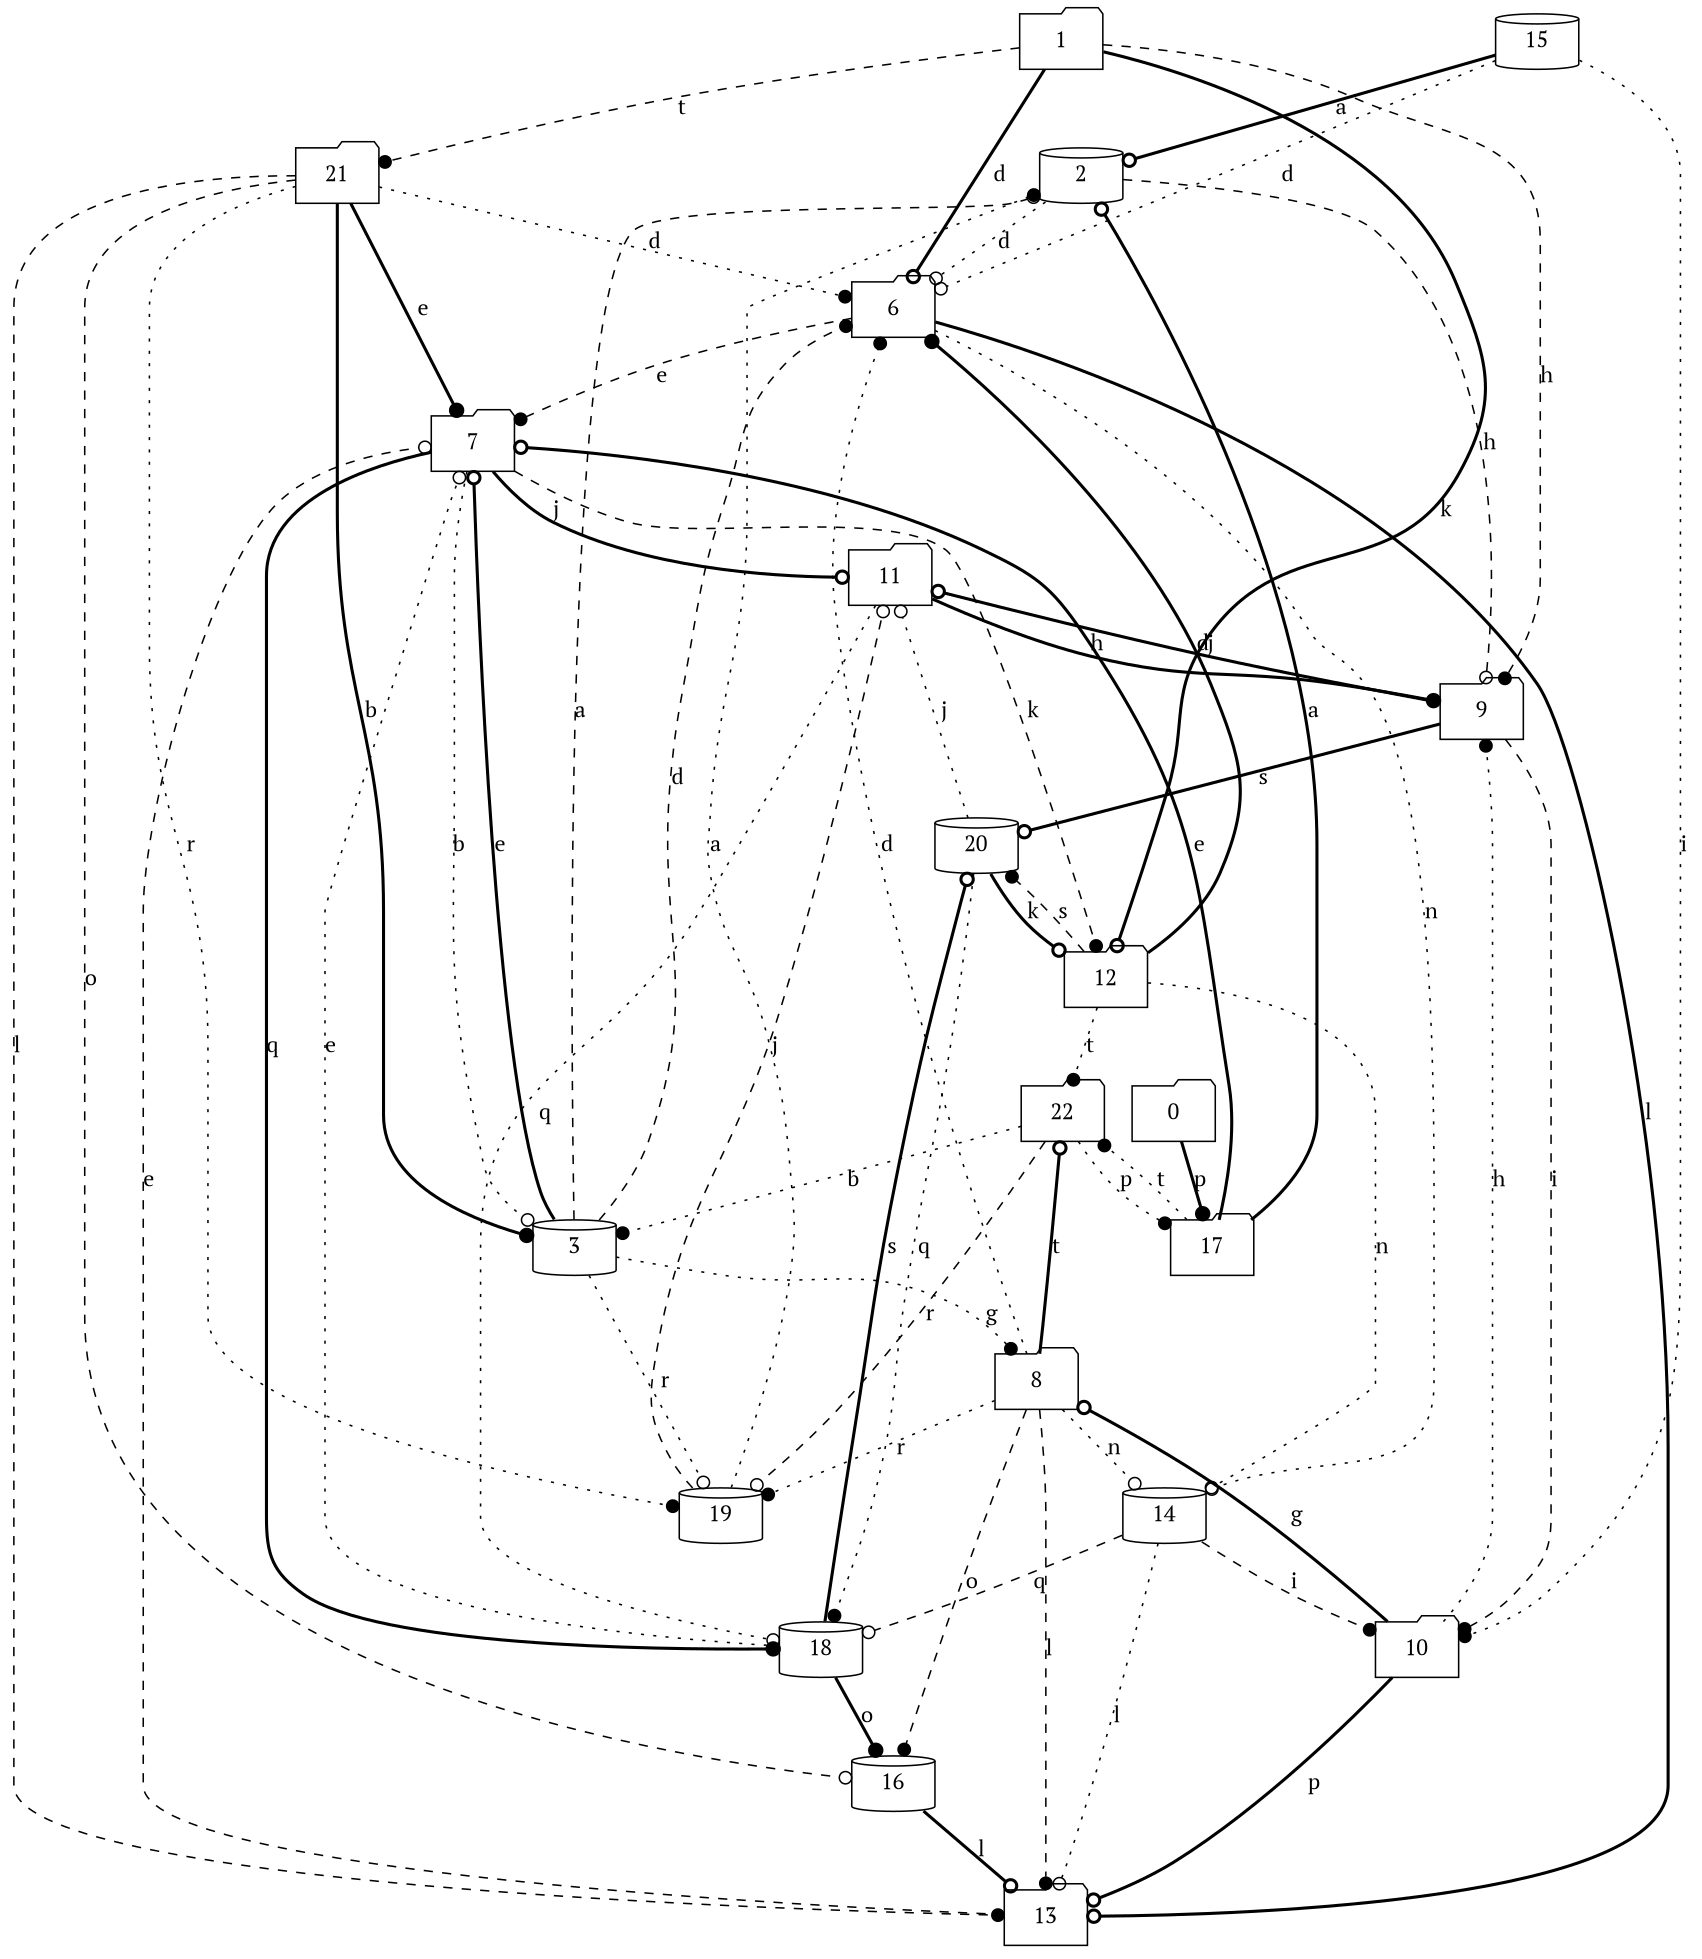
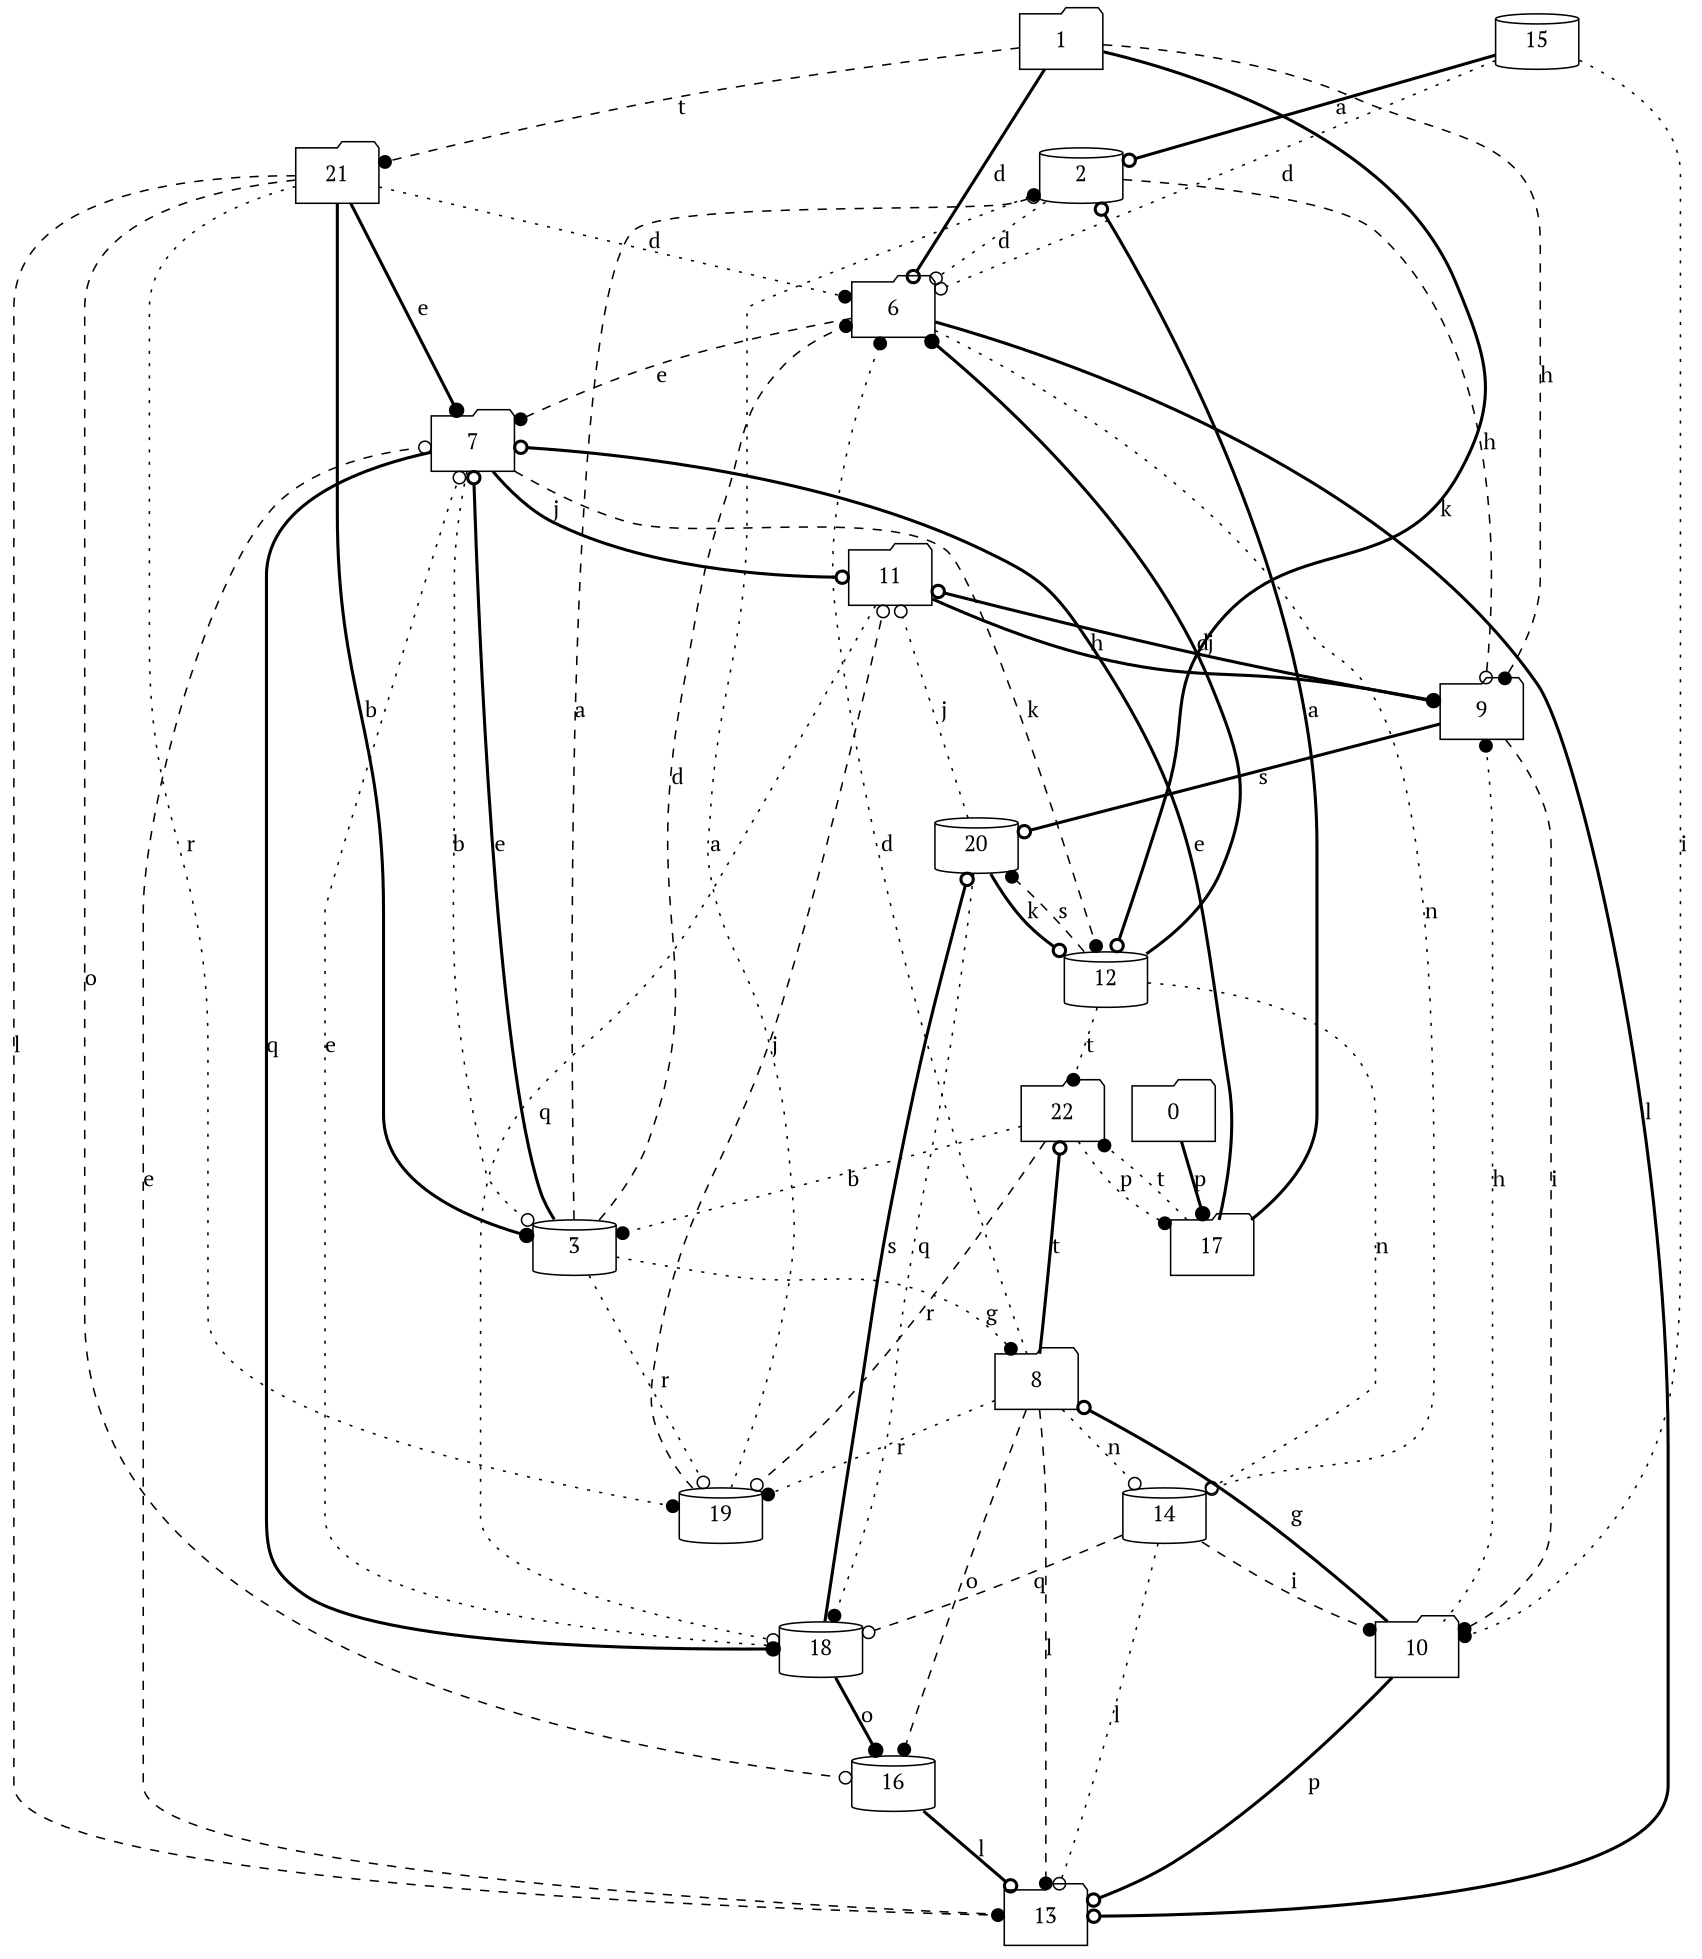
node "12": shape folder -> cylinder
